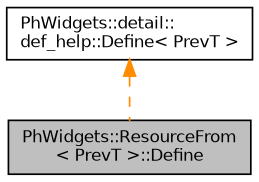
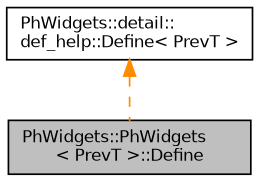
node "PhWidgets::ResourceFrom < PrevT >::Define": label "PhWidgets::ResourceFrom < PrevT >::Define" -> "PhWidgets::PhWidgets < PrevT >::Define"
